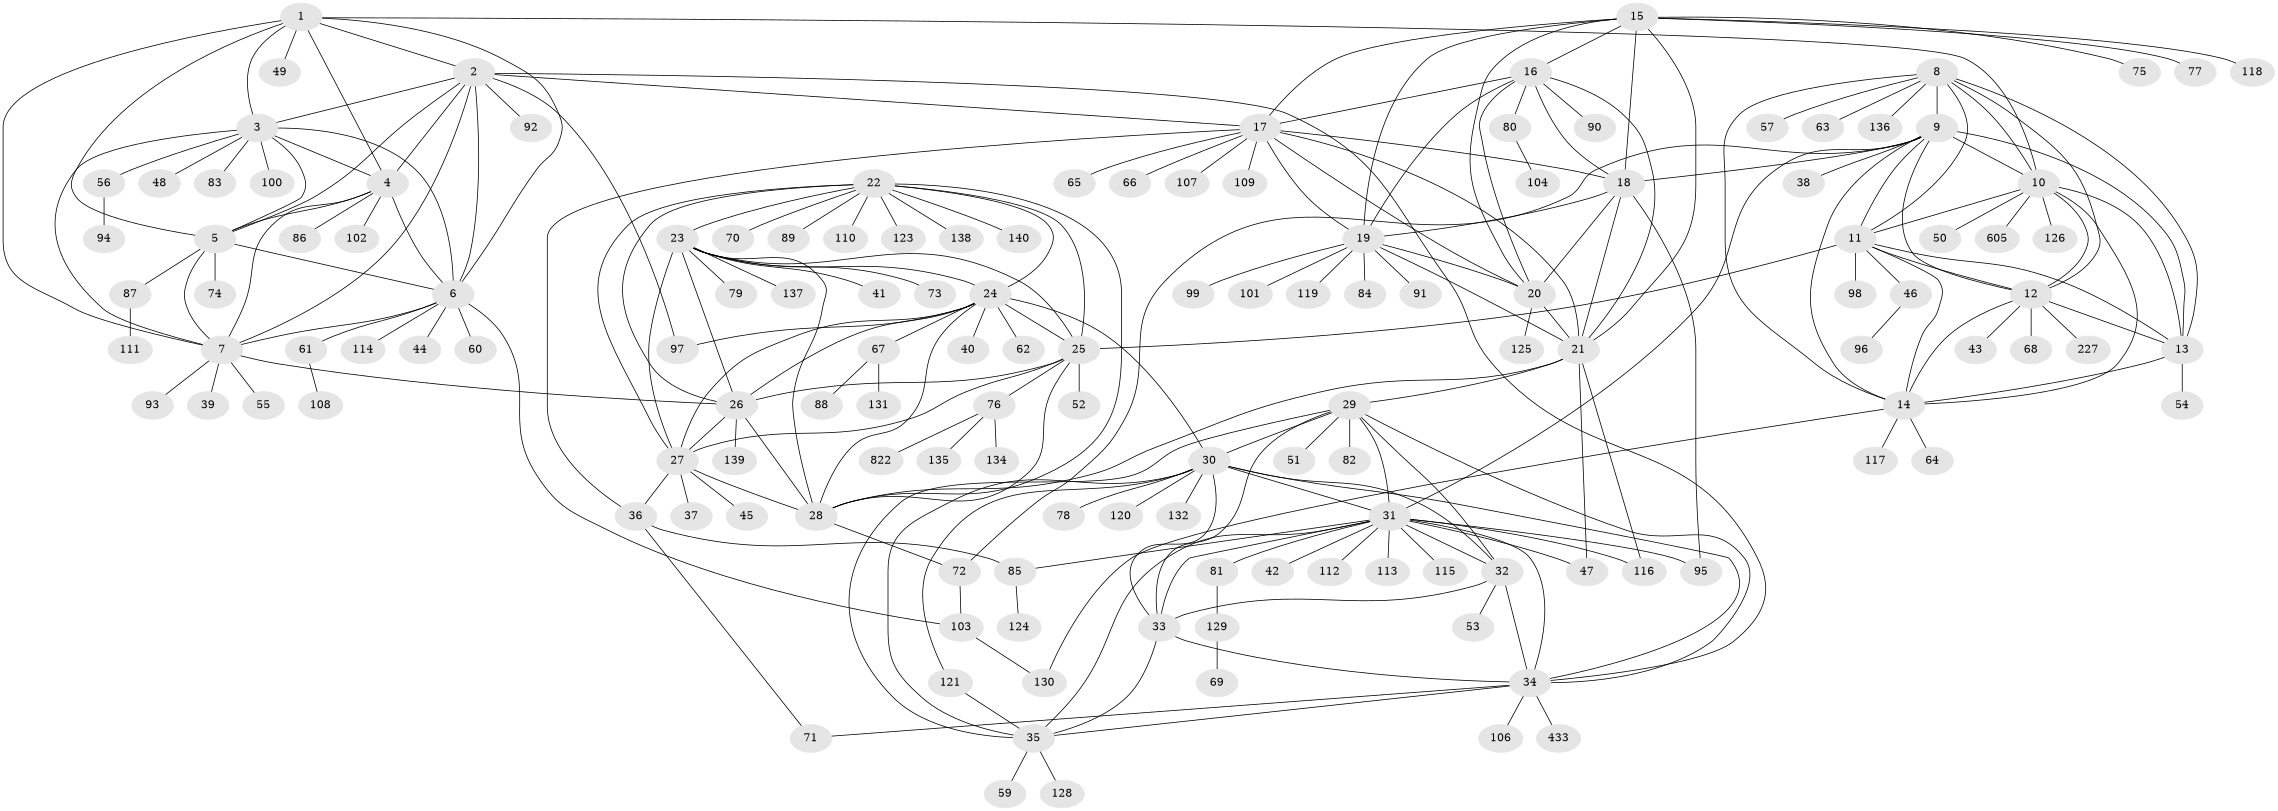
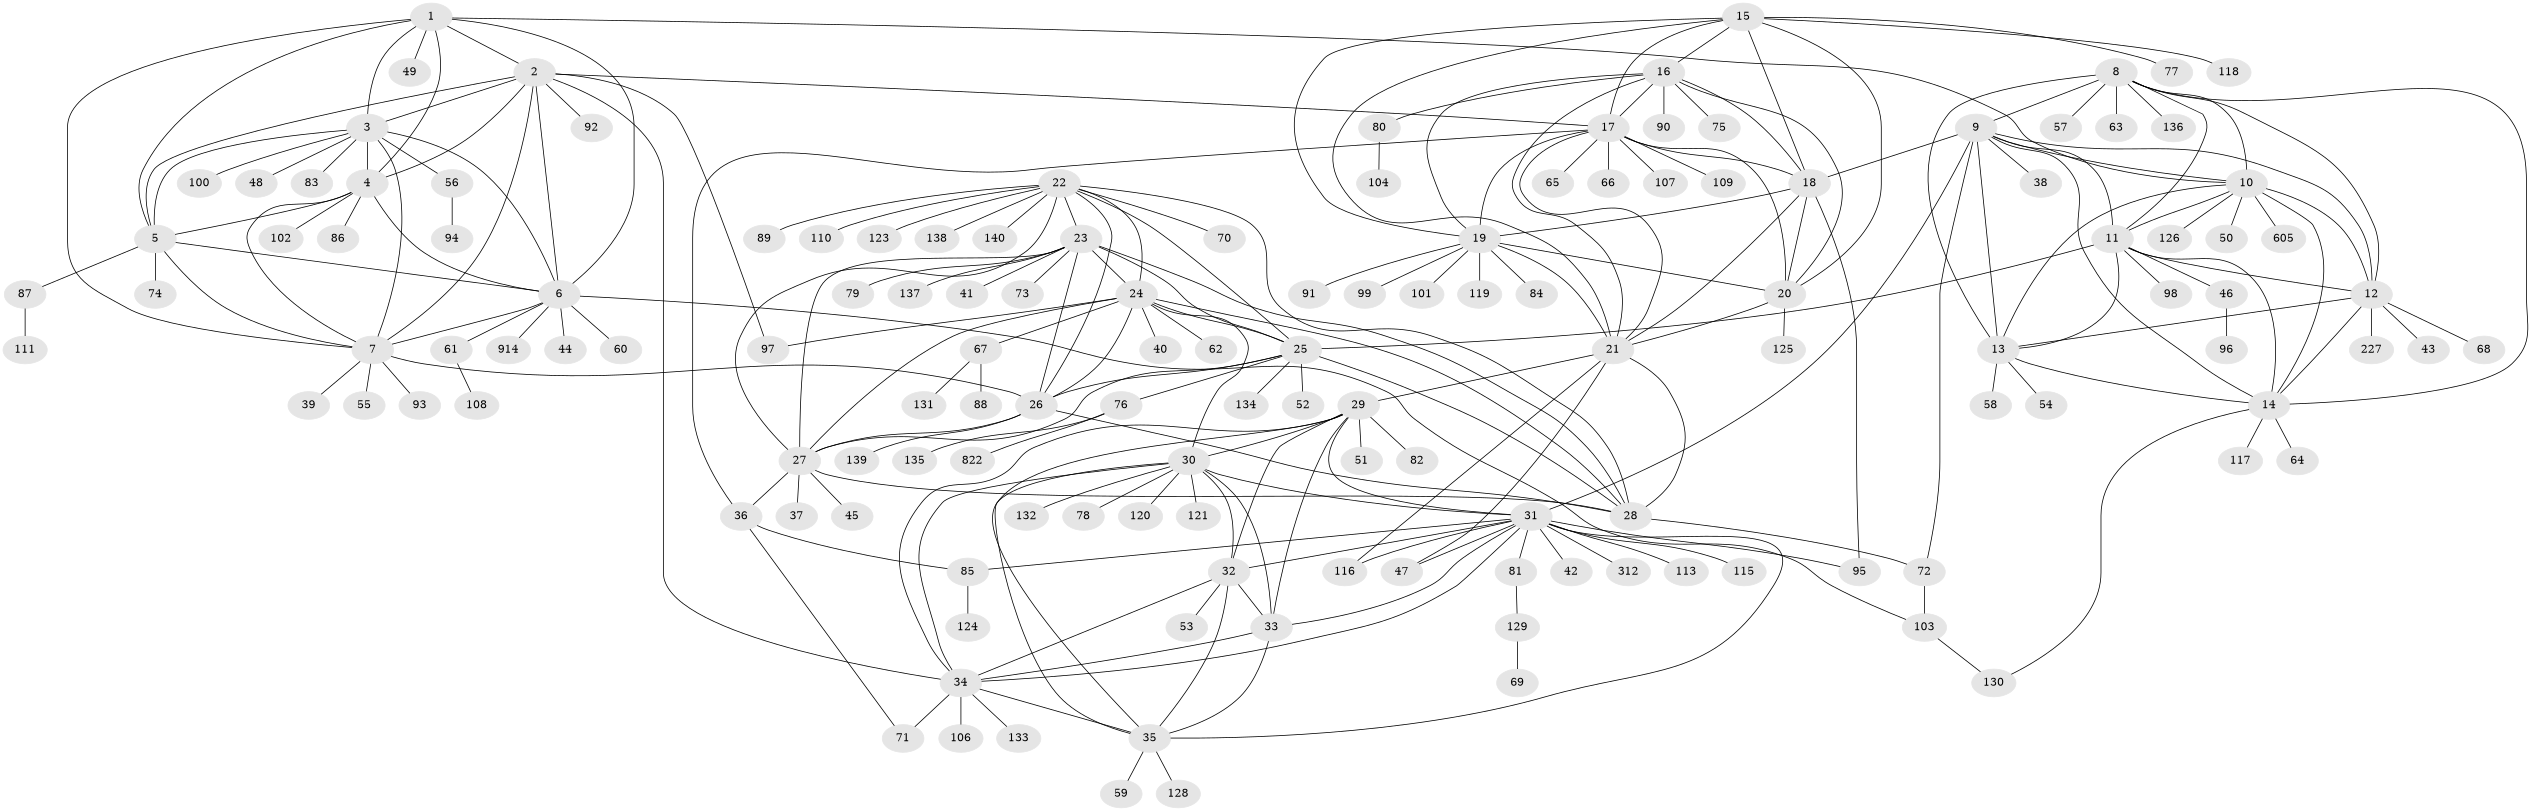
edge "15" -- "75": now "16" -- "75"
node "114": label "114" -> "914"
node "58": added
edge "76" -- "134": now "25" -- "134"
node "112": label "112" -> "312"
edge "121" -- "35": now "32" -- "35"
node "433": label "433" -> "133"
